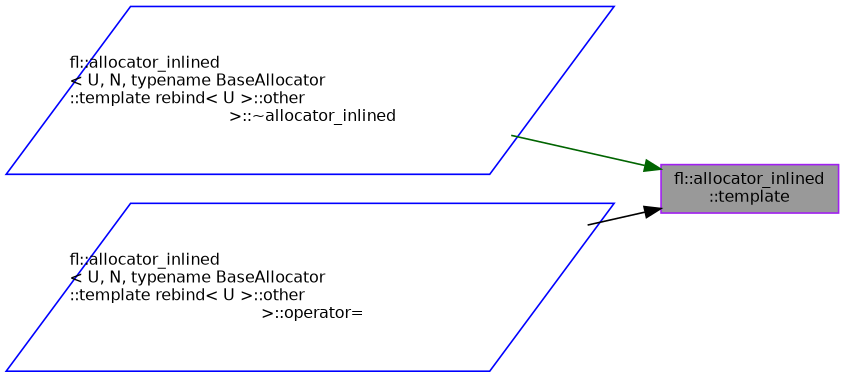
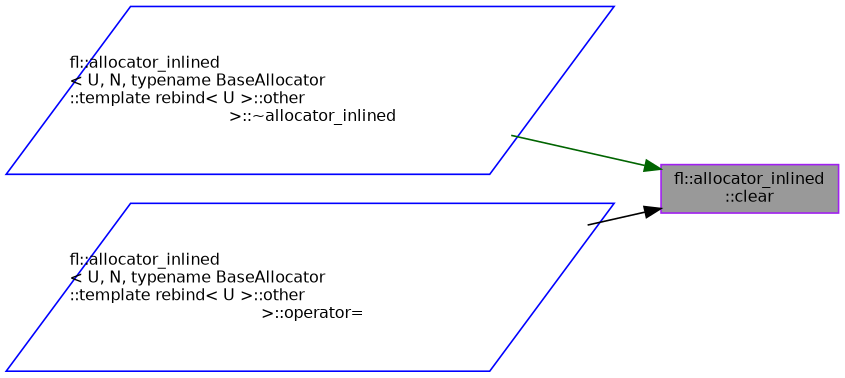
node "fl::allocator_inlined ::template": label "fl::allocator_inlined ::template" -> "fl::allocator_inlined ::clear"
